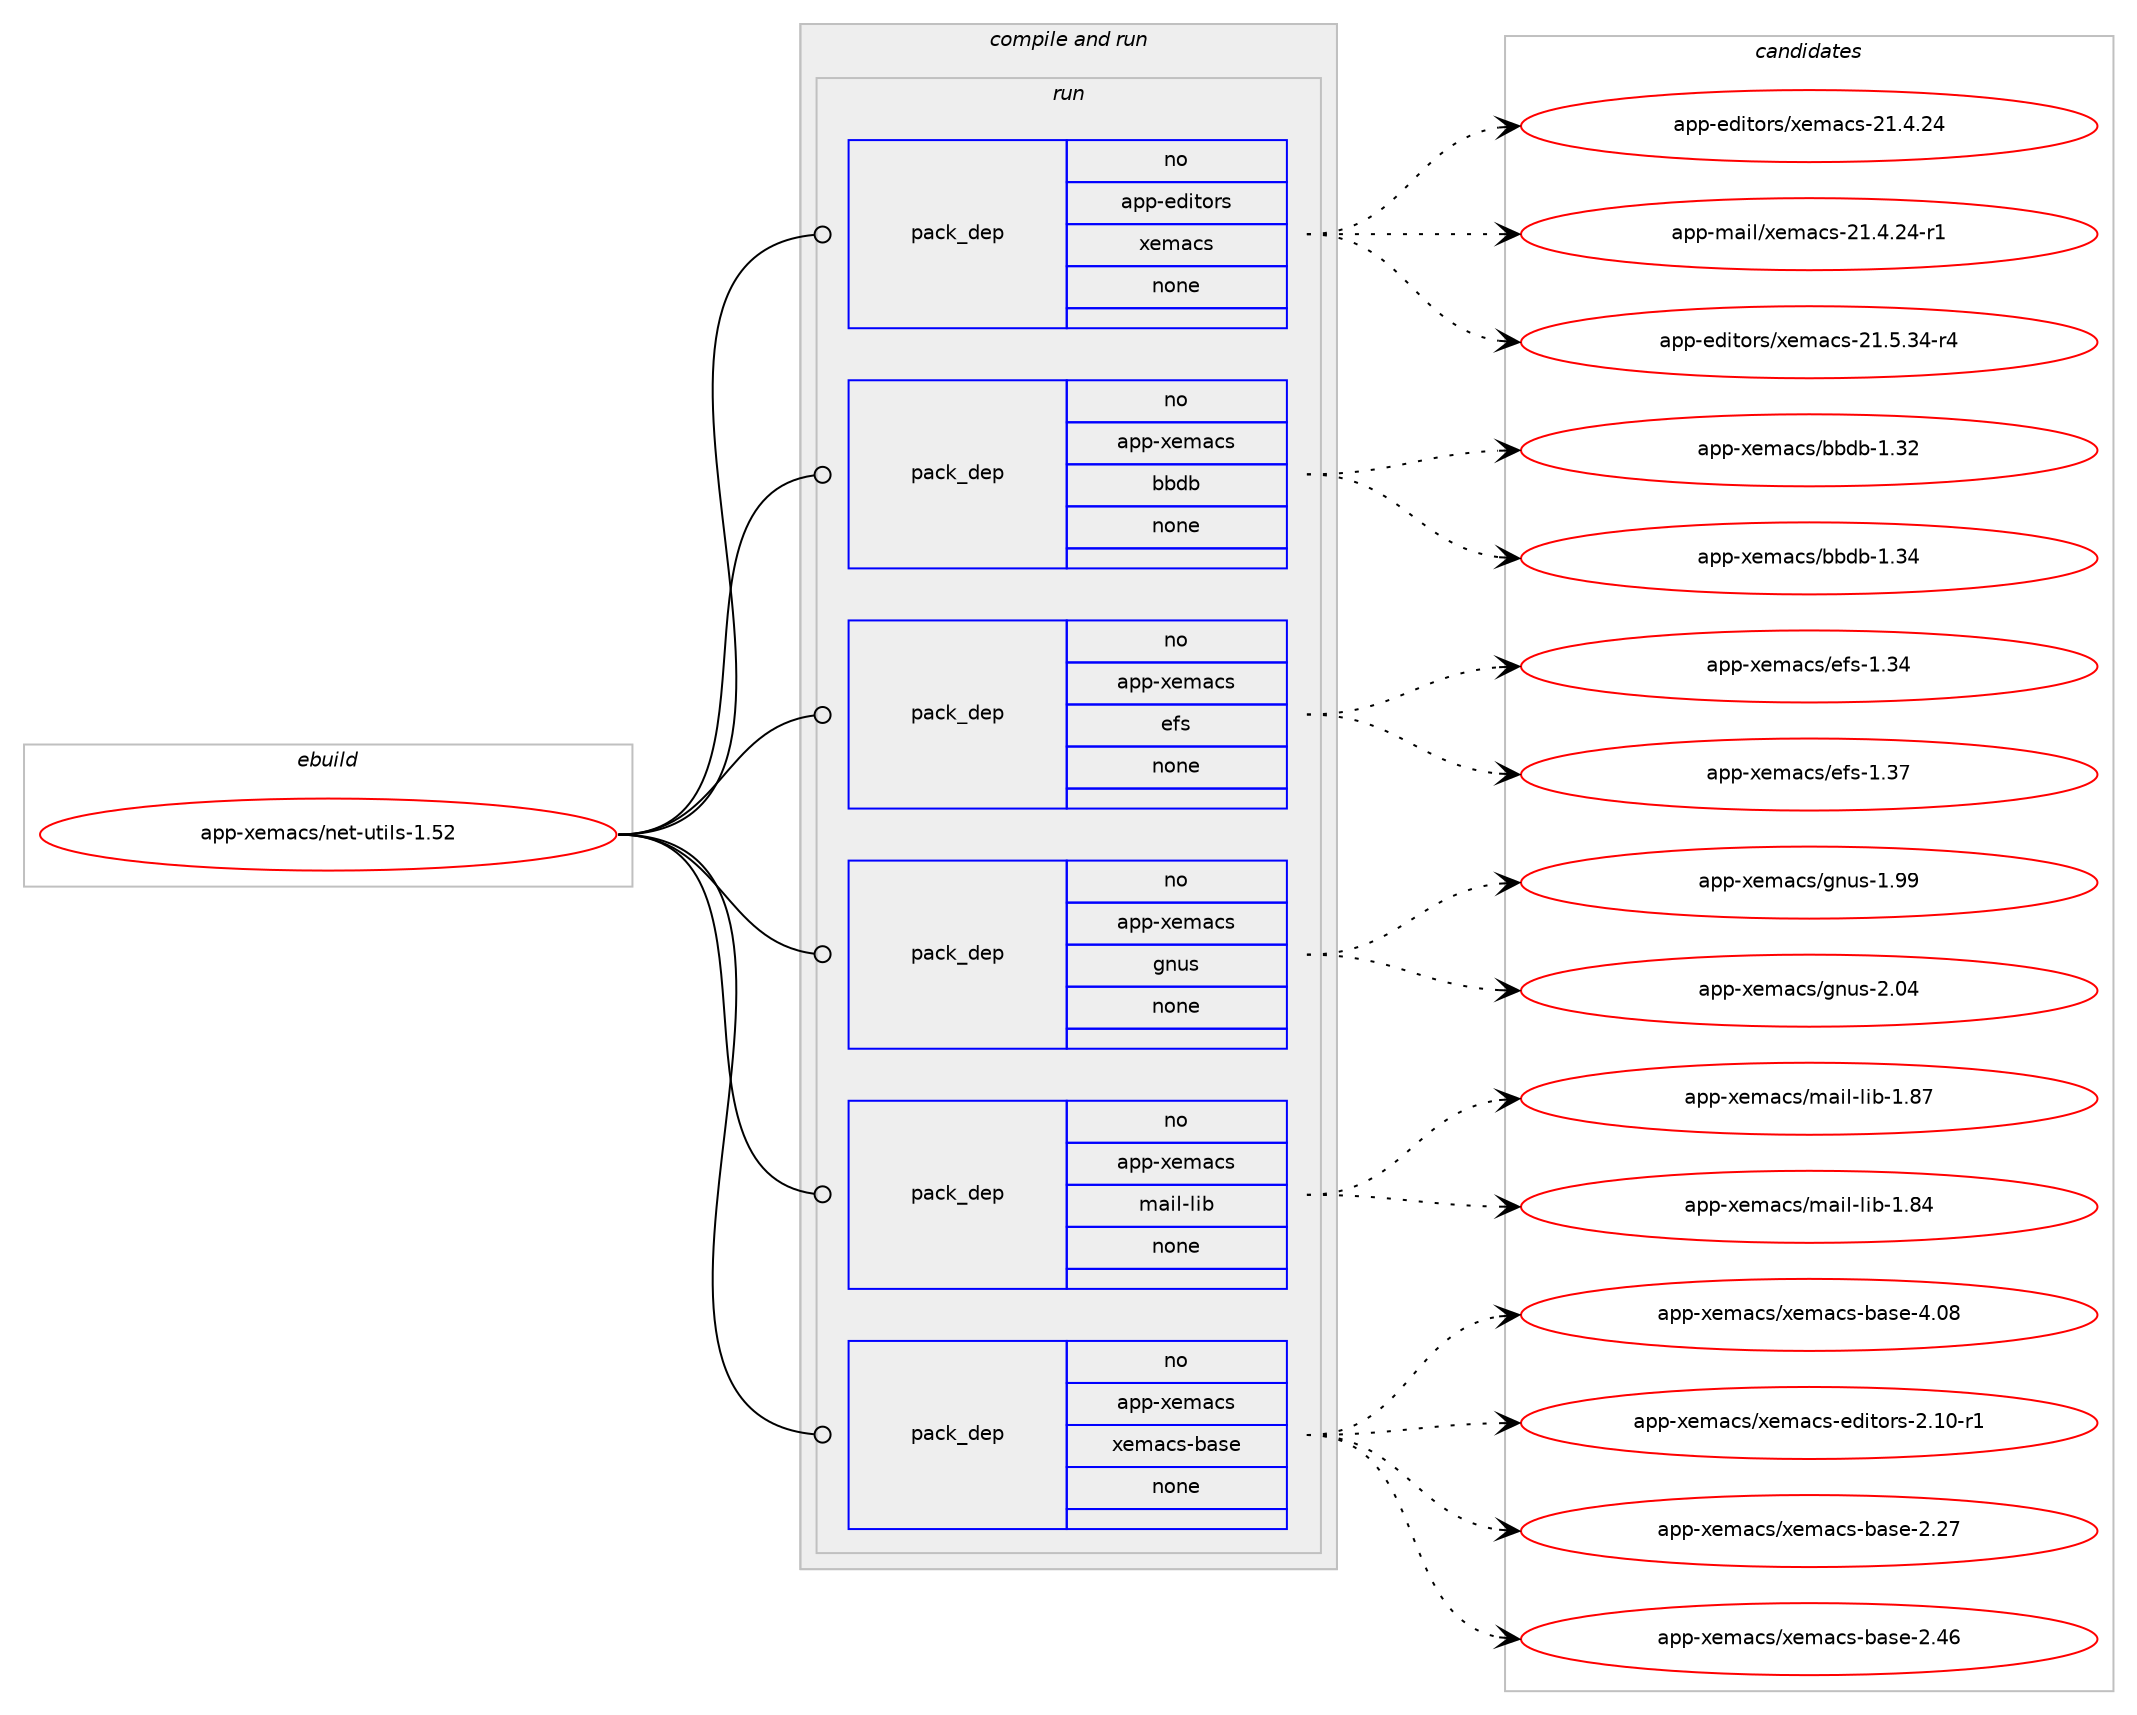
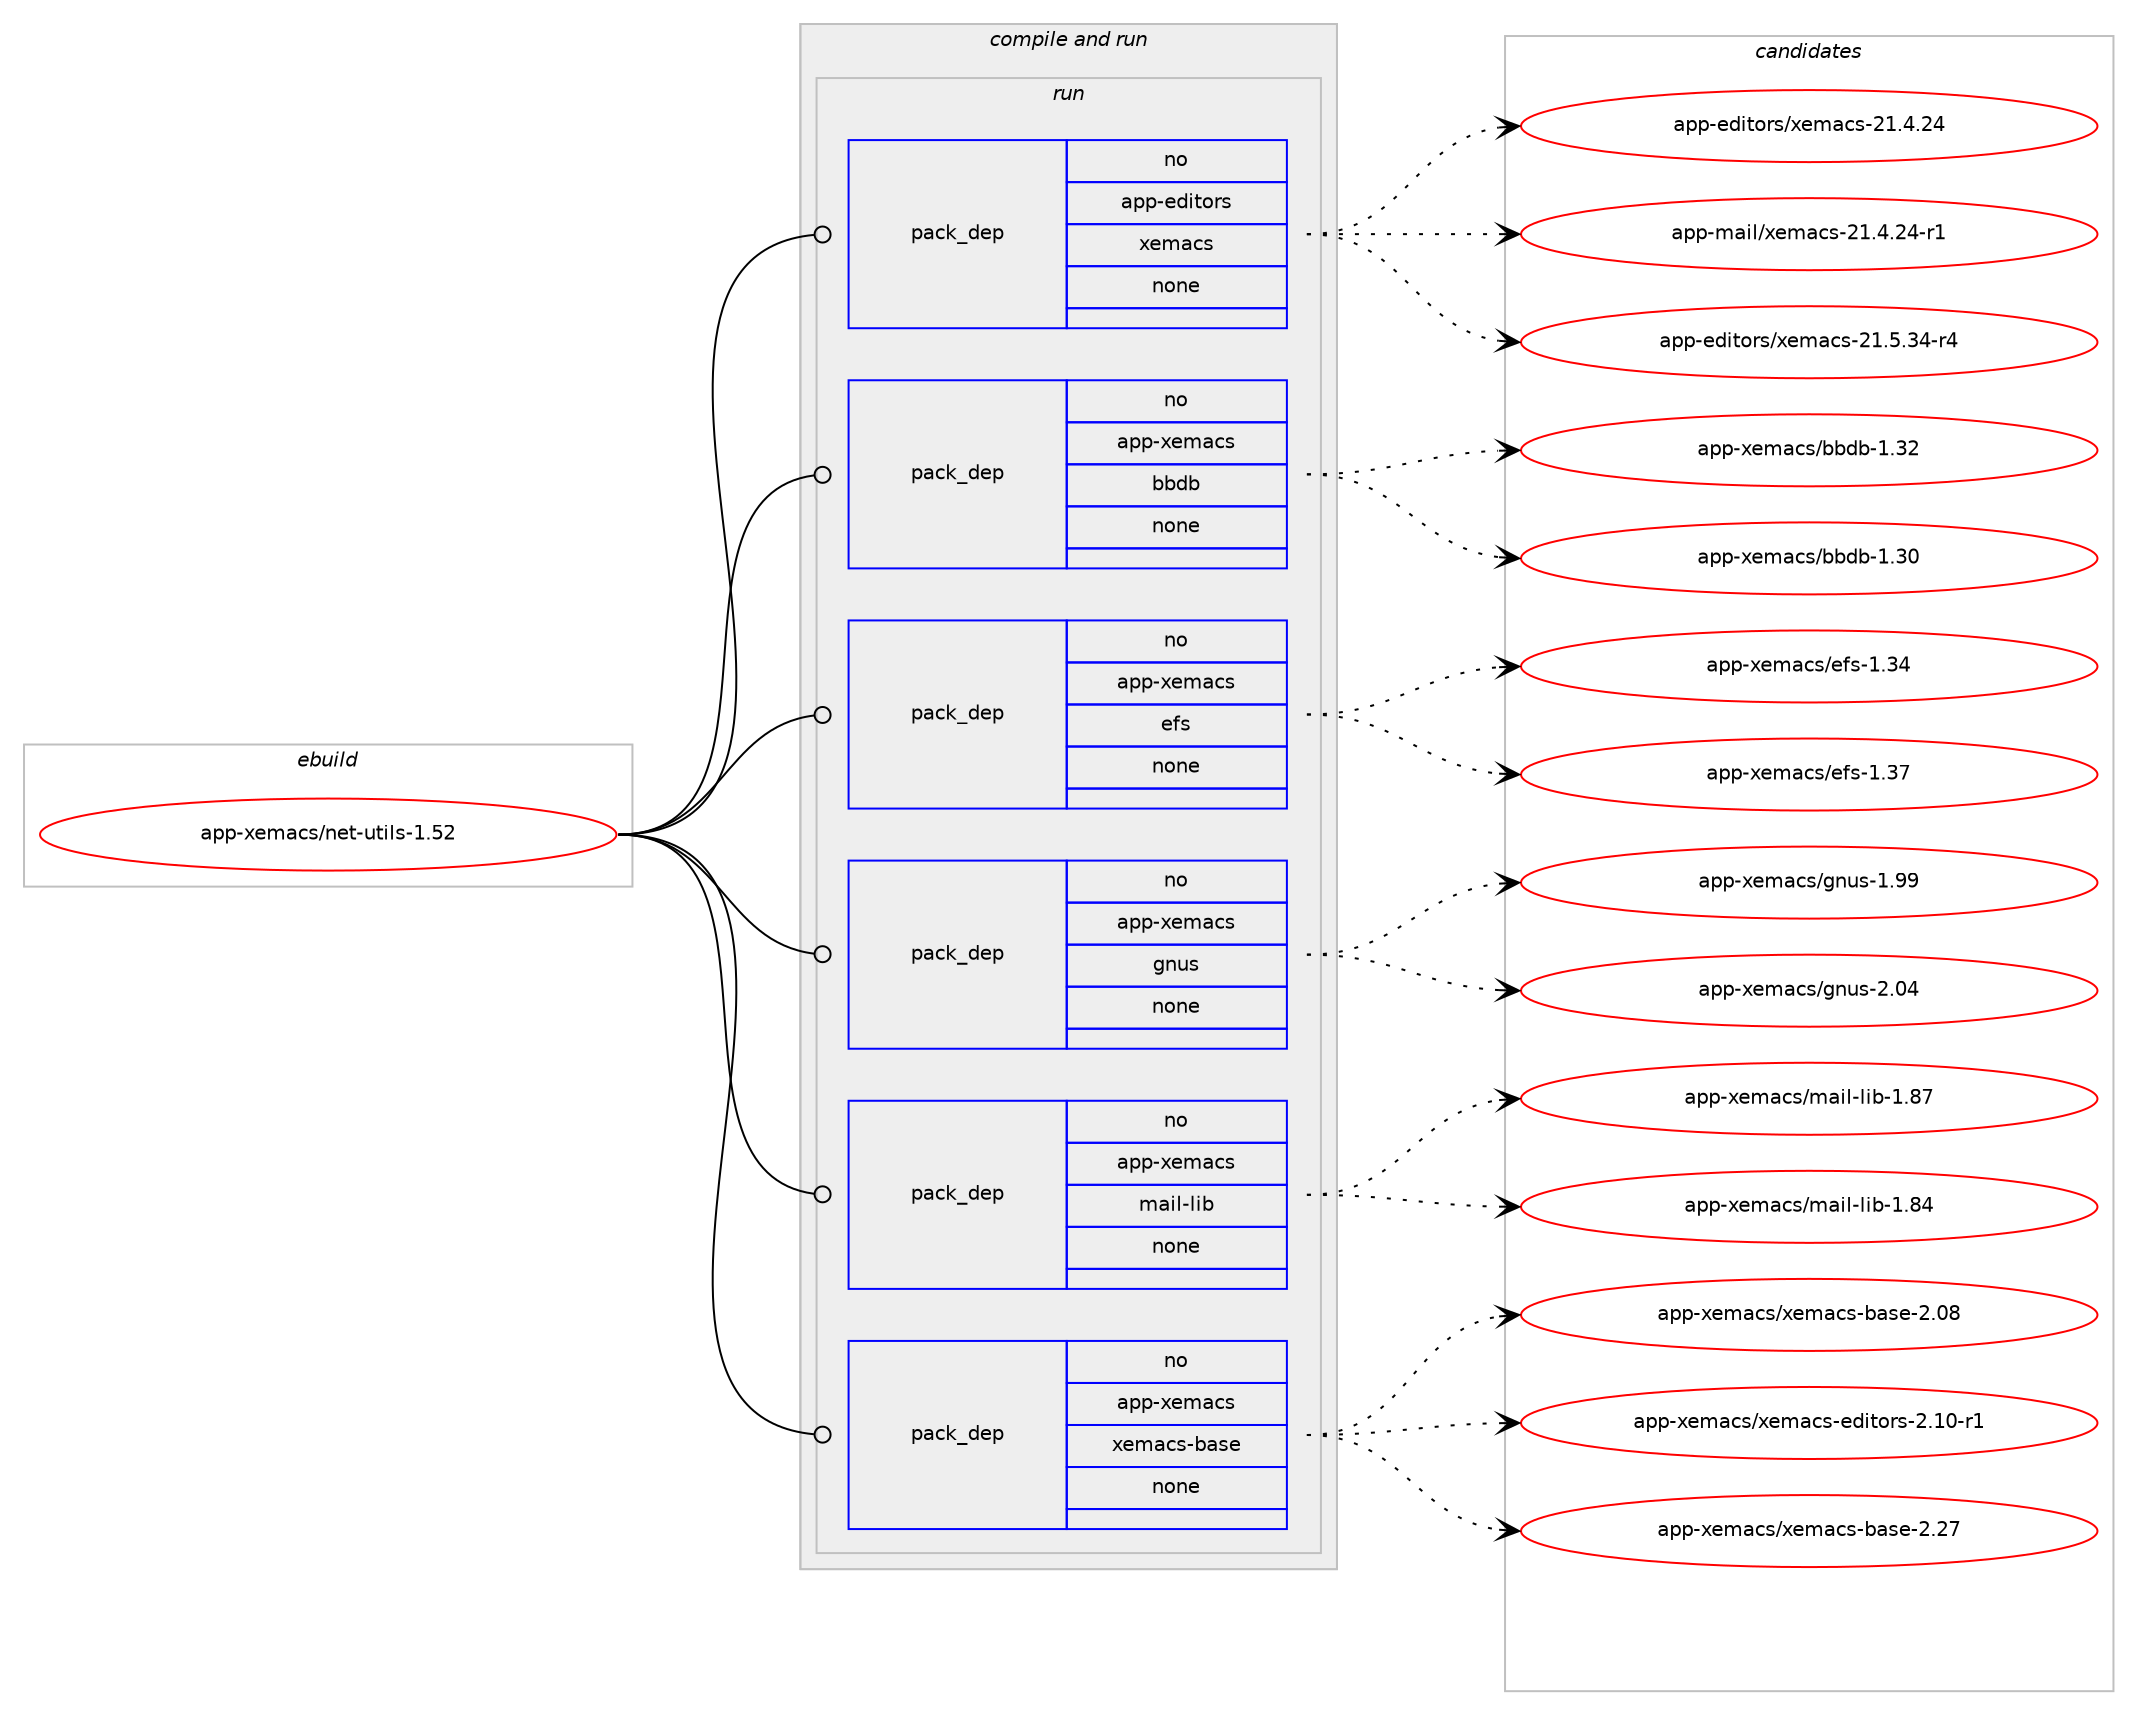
node "app-xemacs/bbdb-1.34": label "app-xemacs/bbdb-1.34" -> "app-xemacs/bbdb-1.30"
node "app-xemacs/xemacs-base-4.08": label "app-xemacs/xemacs-base-4.08" -> "app-xemacs/xemacs-base-2.08"
node "app-xemacs/xemacs-base-2.46": removed
